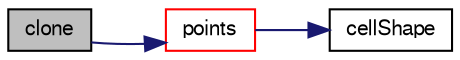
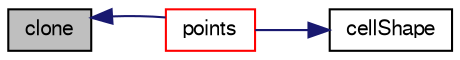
edge "clone" -> "points": reversed
